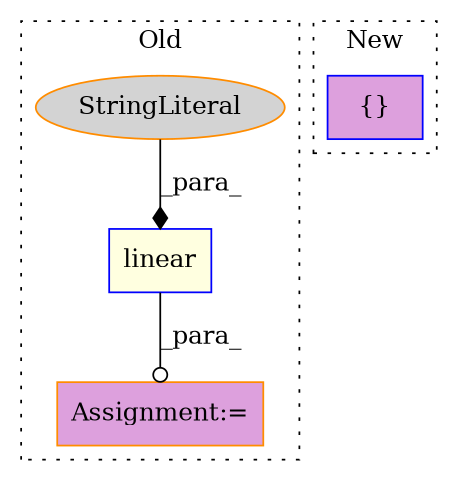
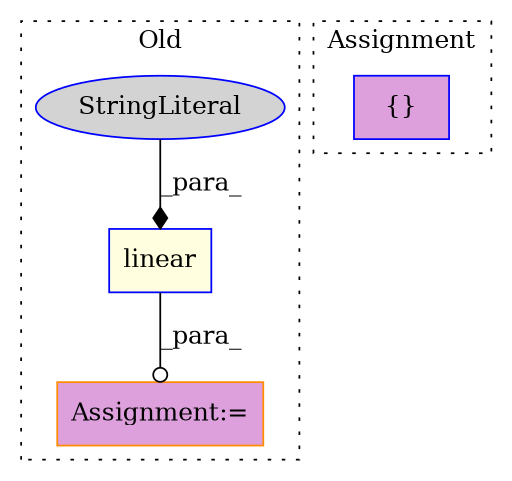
cluster "New": label "New" -> "Assignment"
node "StringLiteral": color darkorange -> blue
